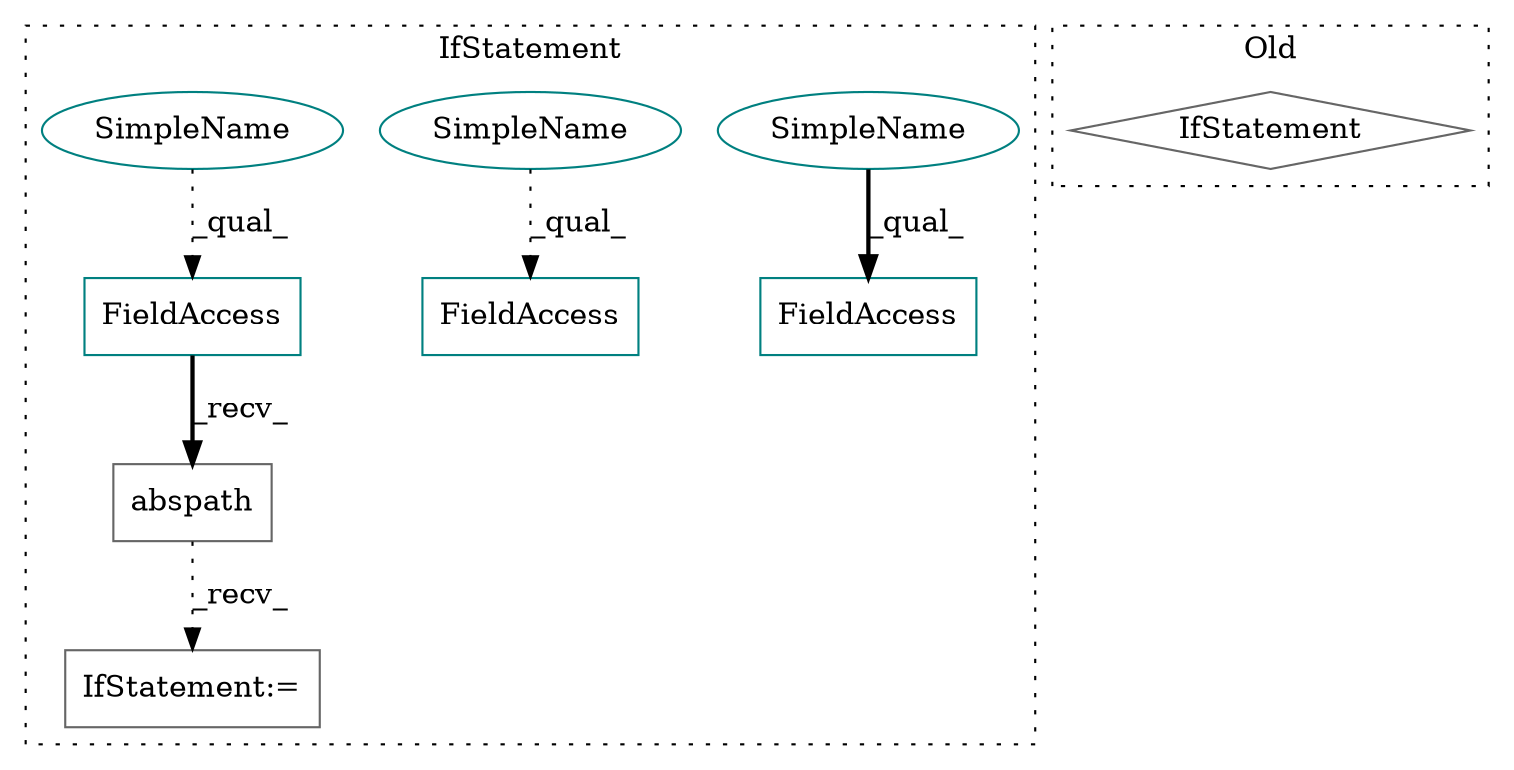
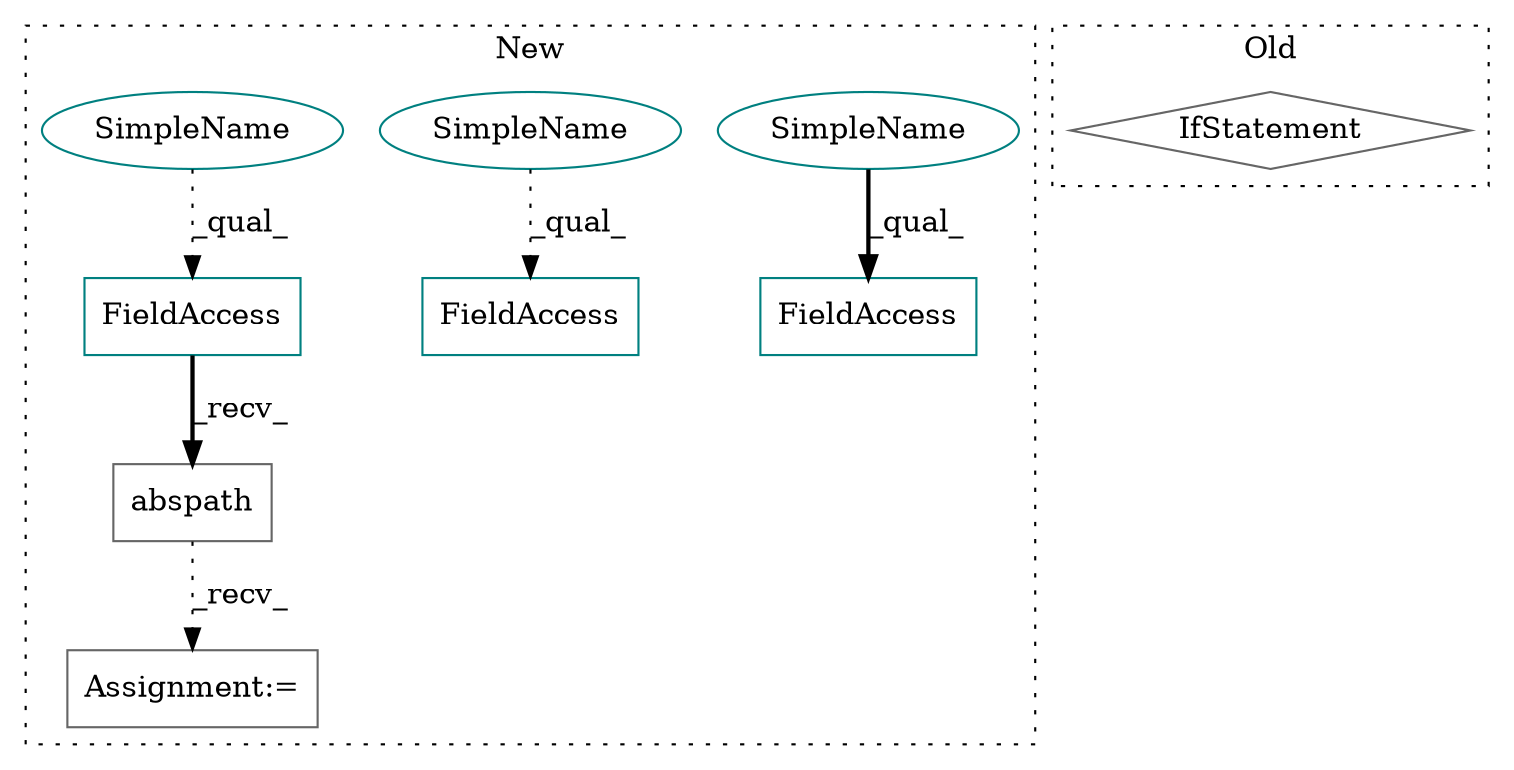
cluster "IfStatement": label "IfStatement" -> "New"
node "IfStatement:=": label "IfStatement:=" -> "Assignment:="
